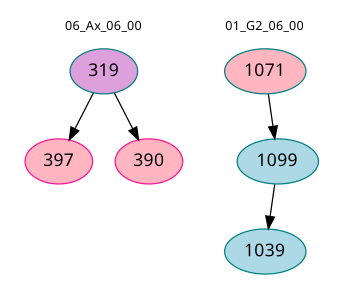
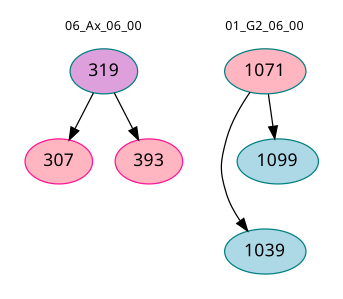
node "397": label "397" -> "307"
node "390": label "390" -> "393"
edge "1099" -> "1039": now "1071" -> "1039"
